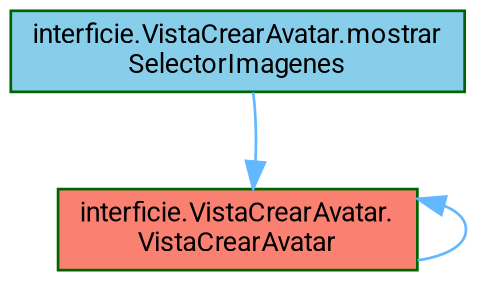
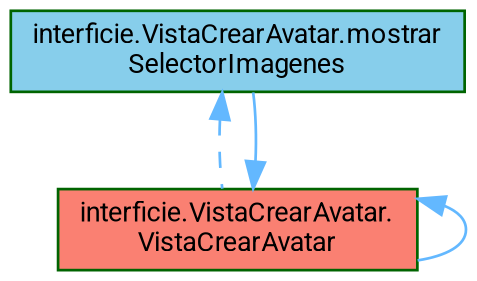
edge "interficie.VistaCrearAvatar. VistaCrearAvatar" -> "interficie.VistaCrearAvatar.mostrar SelectorImagenes": added
